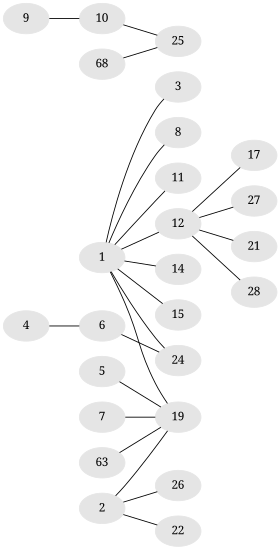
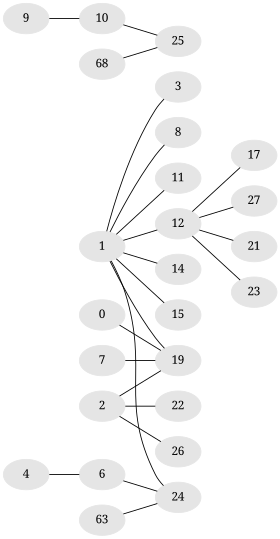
node "28": label "28" -> "23"
node "5": label "5" -> "0"
edge "19" -- "63": now "24" -- "63"
